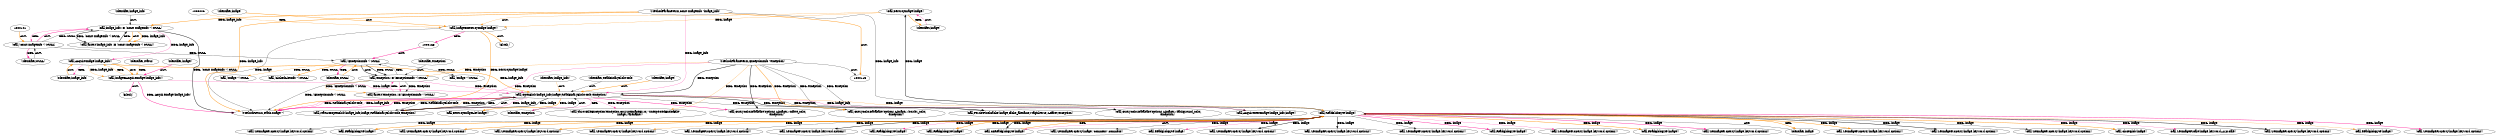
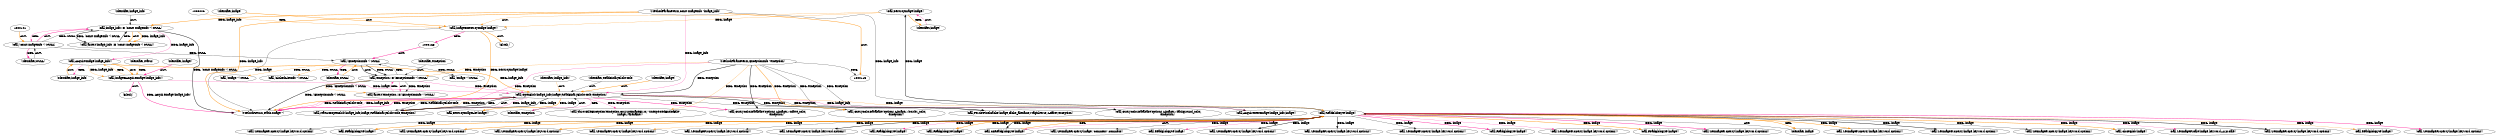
edge "(Call,(ExceptionInfo *) NULL)" -> "(Call,(LinkedListInfo *) NULL)": style bold -> solid
edge "(MethodParameterIn,ExceptionInfo *exception)" -> "1000115": label "AST: " -> "DDG: "
edge "(Call,exception != (ExceptionInfo *) NULL)" -> "(MethodReturn,static Image *)": style solid -> bold
